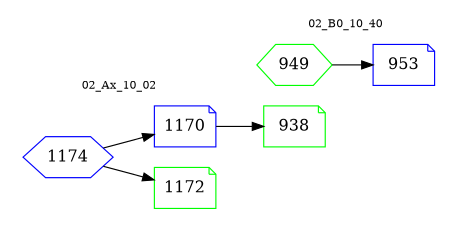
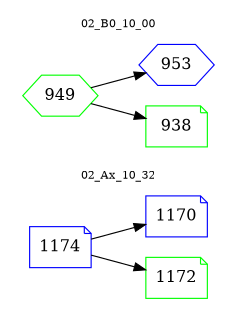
cluster "02_B0_10_40": label "02_B0_10_40" -> "02_B0_10_00"
node "953": shape note -> hexagon
cluster "02_Ax_10_02": label "02_Ax_10_02" -> "02_Ax_10_32"
edge "1170" -> "938": now "949" -> "938"
node "1174": shape hexagon -> note
